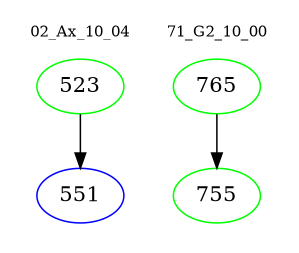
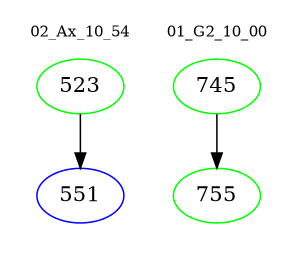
cluster "02_Ax_10_04": label "02_Ax_10_04" -> "02_Ax_10_54"
cluster "71_G2_10_00": label "71_G2_10_00" -> "01_G2_10_00"
node "765": label "765" -> "745"
